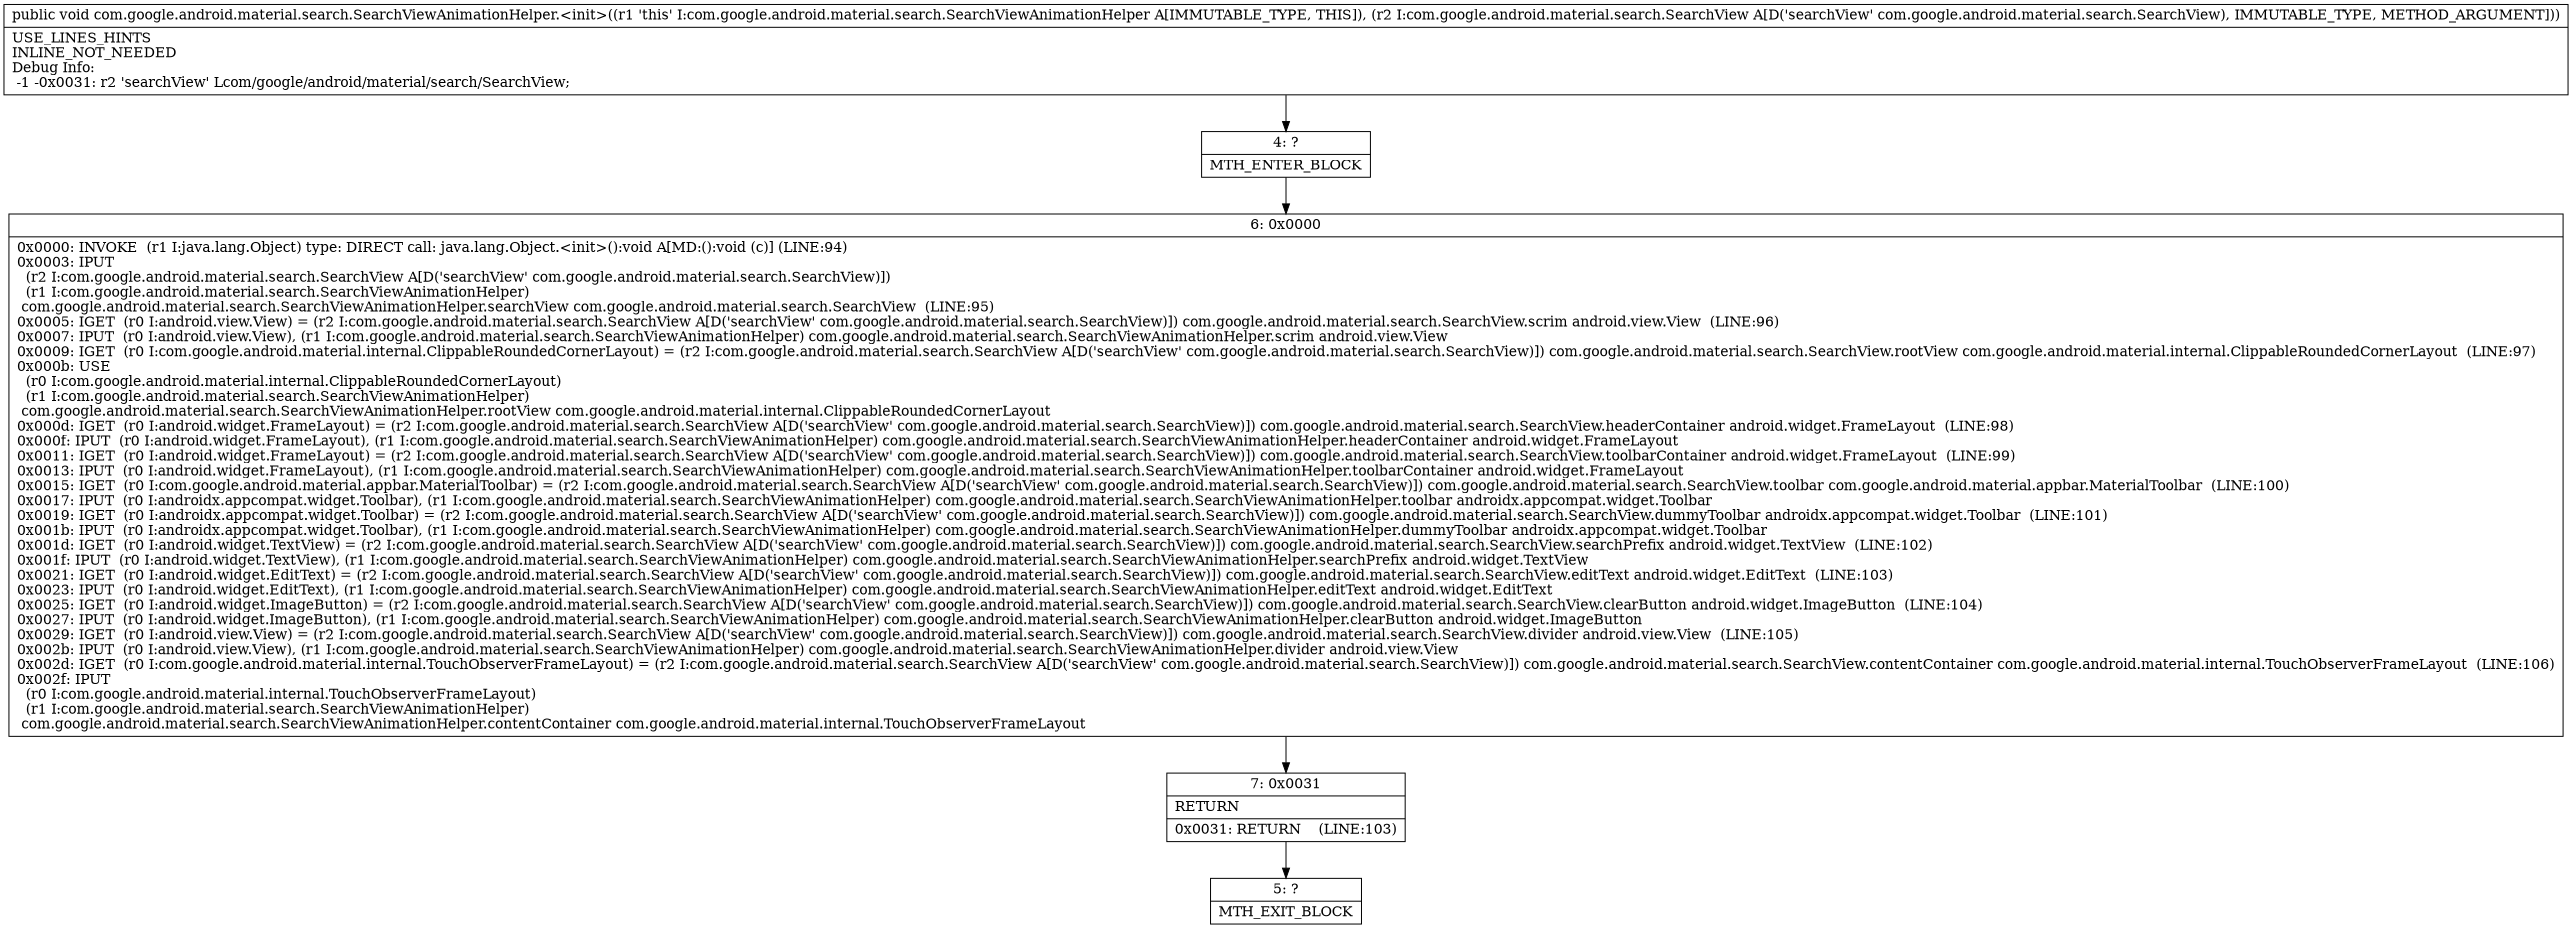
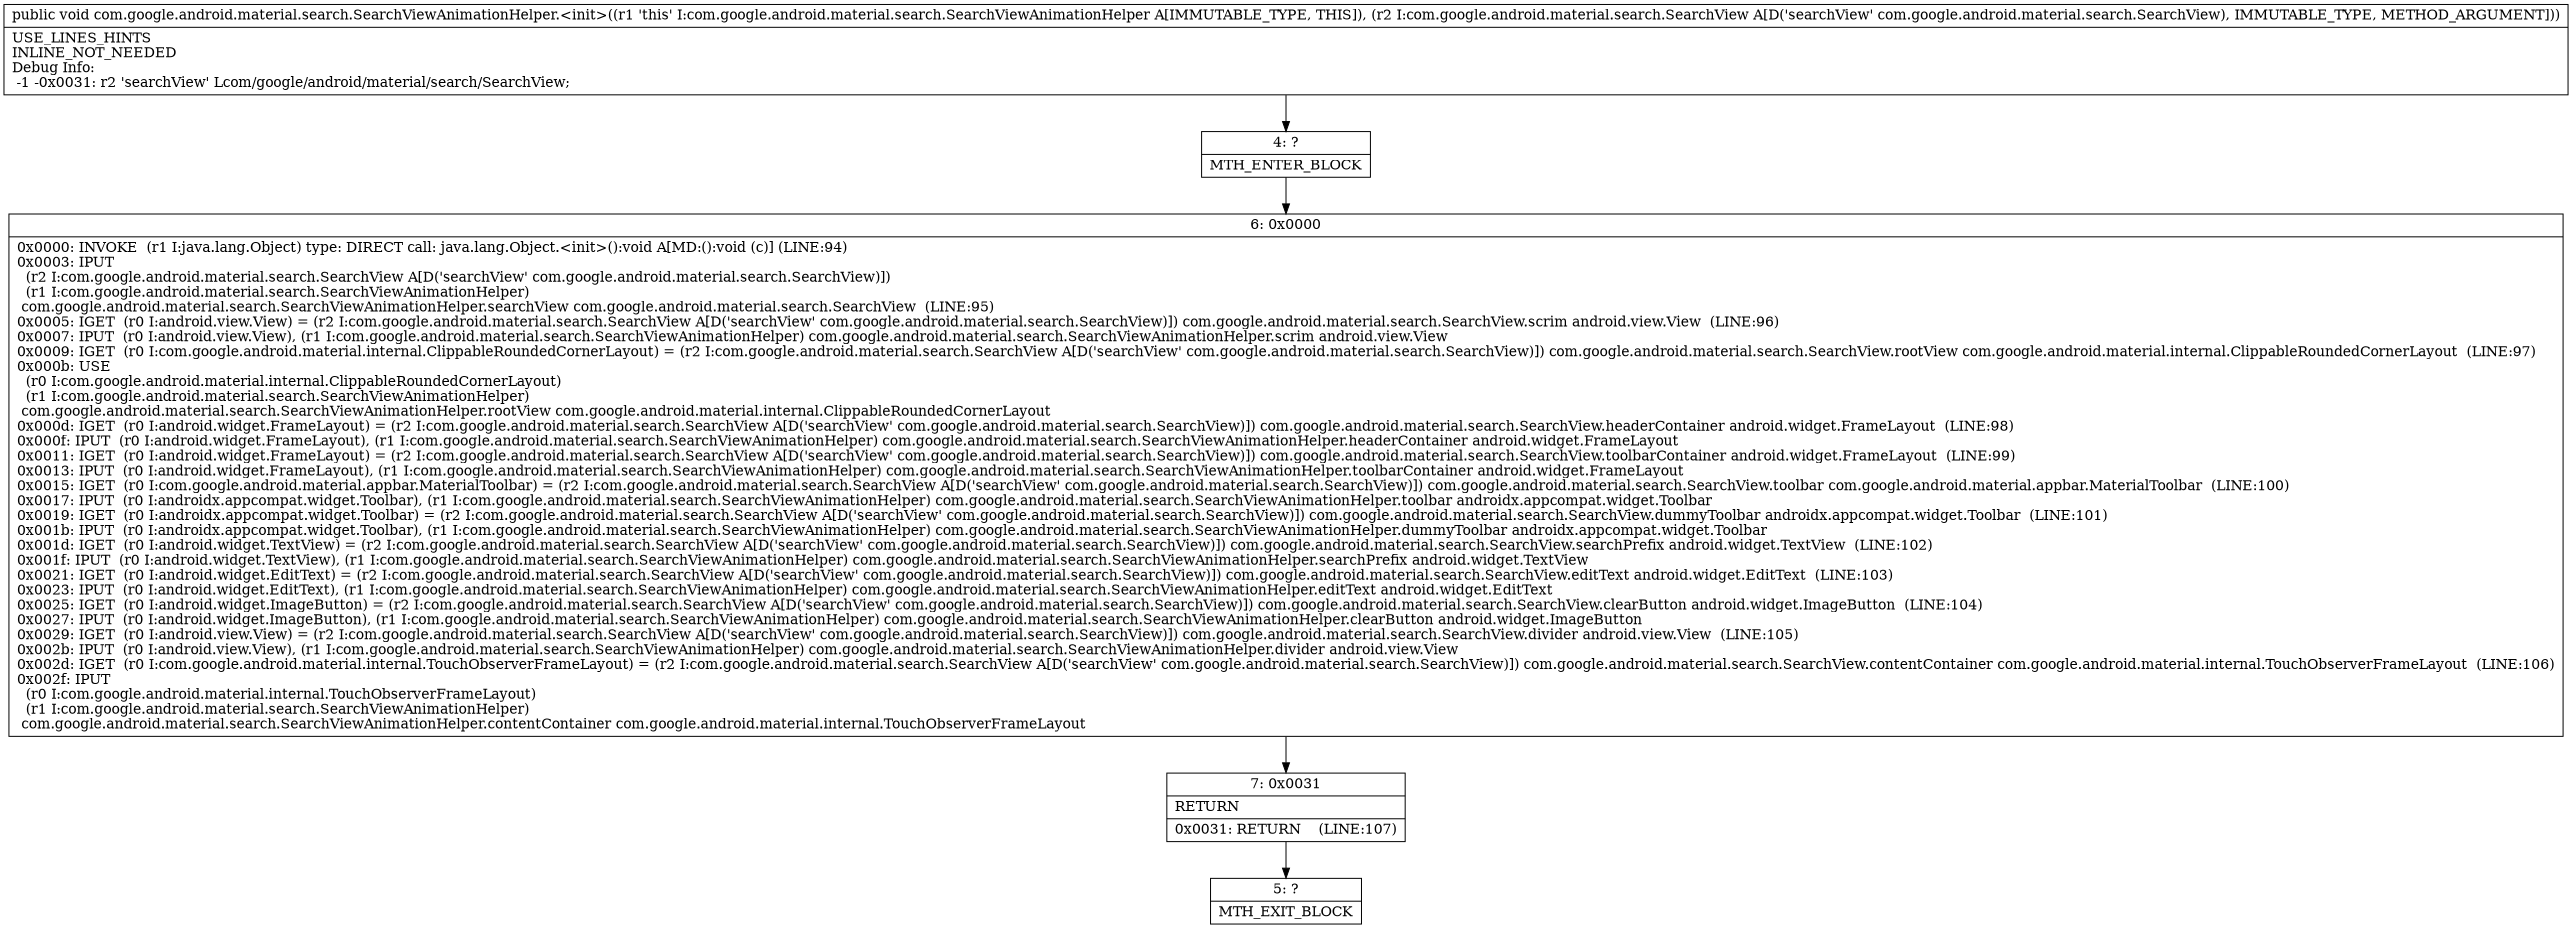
node "7: 0x0031": text "0x0031: RETURN    (LINE:103)" -> "0x0031: RETURN    (LINE:107)"
